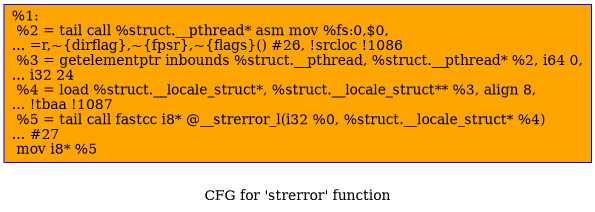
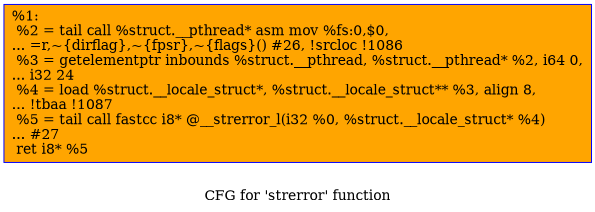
node "%1:": text "mov i8* %5" -> "ret i8* %5"
